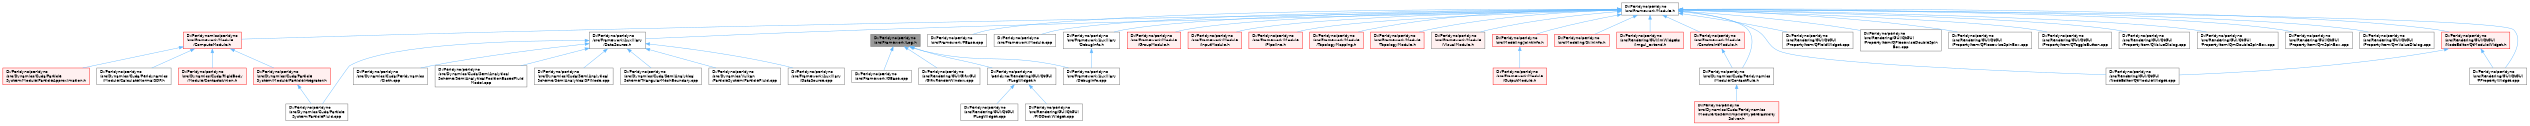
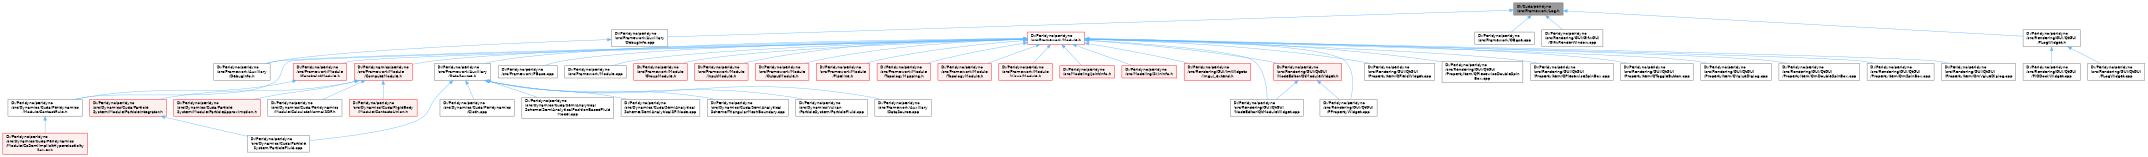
node "D:/Peridyno/peridyno /src/Framework/Module.h": color grey40 -> red
node "D:/Peridyno/peridyno /src/Framework/Log.h": label "D:/Peridyno/peridyno /src/Framework/Log.h" -> "D:/Cuda/peridyno /src/Framework/Log.h"
node "D:/Peridyno/peridyno /src/Framework/Module /VisualModule.h": color grey40 -> red
edge "D:/Peridyno/peridyno /src/Framework/Module /OutputModule.h" -> "D:/Peridyno/peridyno /src/Modeling/JointInfo.h": now "D:/Peridyno/peridyno /src/Framework/Module /OutputModule.h" -> "D:/Peridyno/peridyno /src/Framework/Module.h"
edge "D:/Peridyno/peridyno /src/Framework/Auxiliary /DebugInfo.cpp" -> "D:/Peridyno/peridyno /src/Framework/Auxiliary /DebugInfo.h": reversed
node "D:/Peridyno/peridyno /peridyno/Rendering/GUI/QtGUI /PLogWidget.h": label "D:/Peridyno/peridyno /peridyno/Rendering/GUI/QtGUI /PLogWidget.h" -> "D:/Peridyno/peridyno /src/Rendering/GUI/QtGUI /PLogWidget.h"
